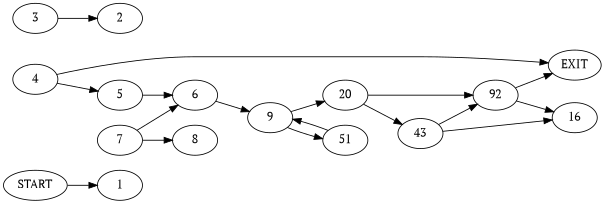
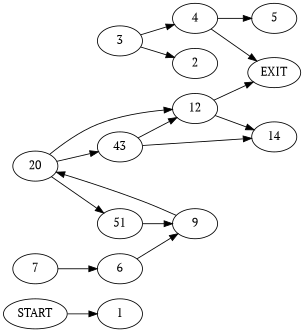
edge "3" -> "4": added
edge "5" -> "6": removed
node "92": label "92" -> "12"
node "16": label "16" -> "14"
edge "9" -> "51": now "20" -> "51"
node "8": removed
